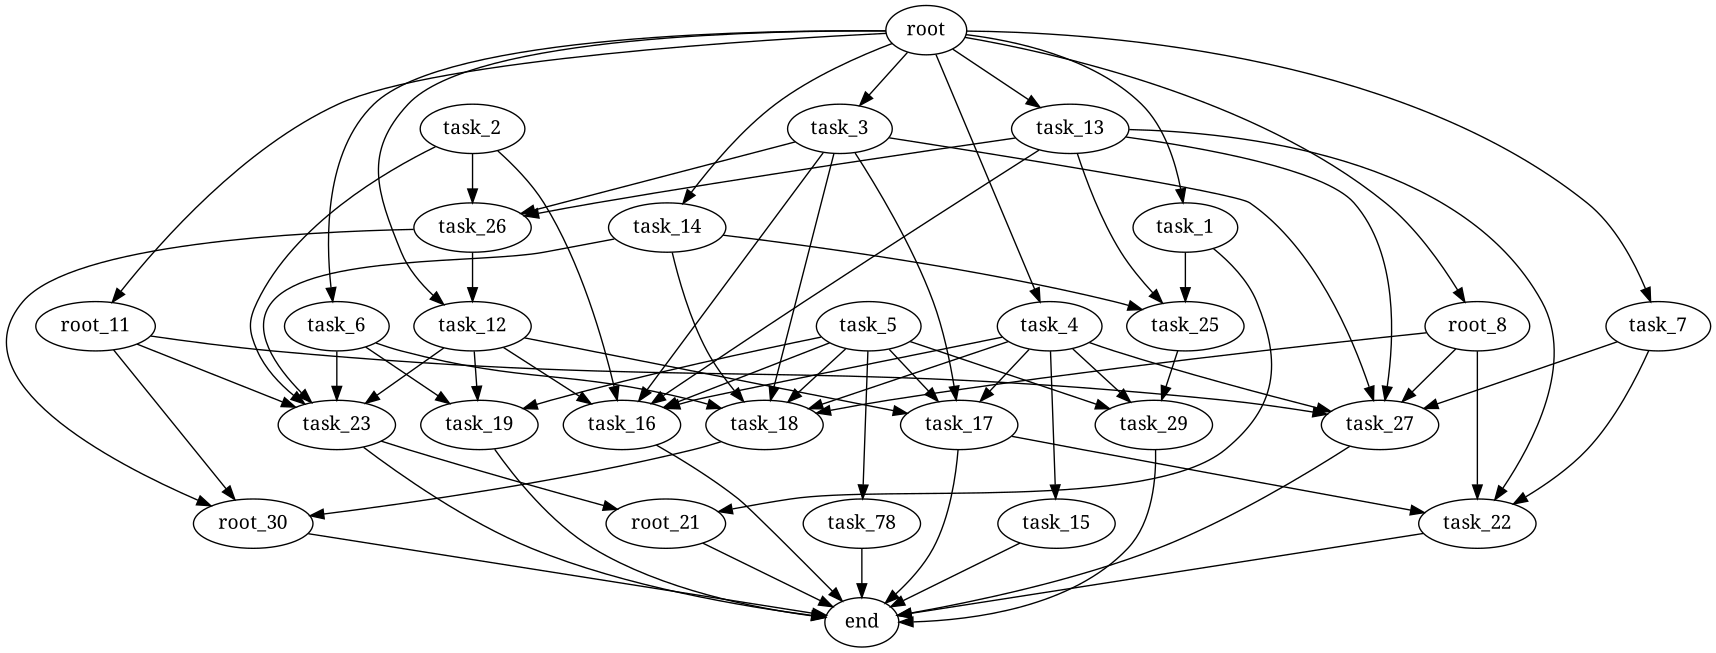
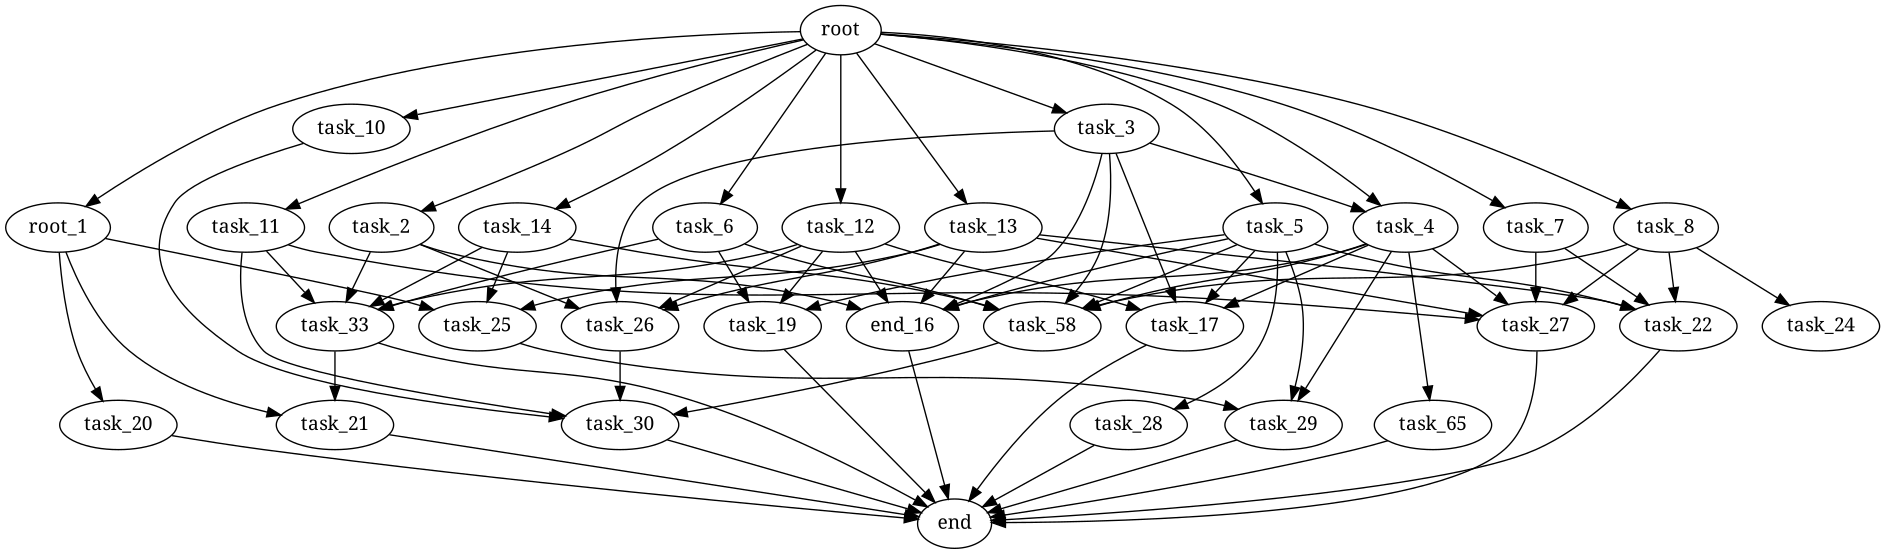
edge "root" -> "task_5": added
edge "root" -> "task_2": added
node "task_10": added
edge "task_3" -> "task_27": now "task_3" -> "task_4"
node "task_1": label "task_1" -> "root_1"
edge "task_26" -> "task_12": reversed
node "root_11": label "root_11" -> "task_11"
node "root_8": label "root_8" -> "task_8"
node "task_24": added
node "task_20": added
node "task_23": label "task_23" -> "task_33"
node "task_16": label "task_16" -> "end_16"
node "task_18": label "task_18" -> "task_58"
edge "task_17" -> "task_22": now "task_5" -> "task_22"
node "root_30": label "root_30" -> "task_30"
node "root_21": label "root_21" -> "task_21"
node "task_78": label "task_78" -> "task_28"
node "task_15": label "task_15" -> "task_65"
